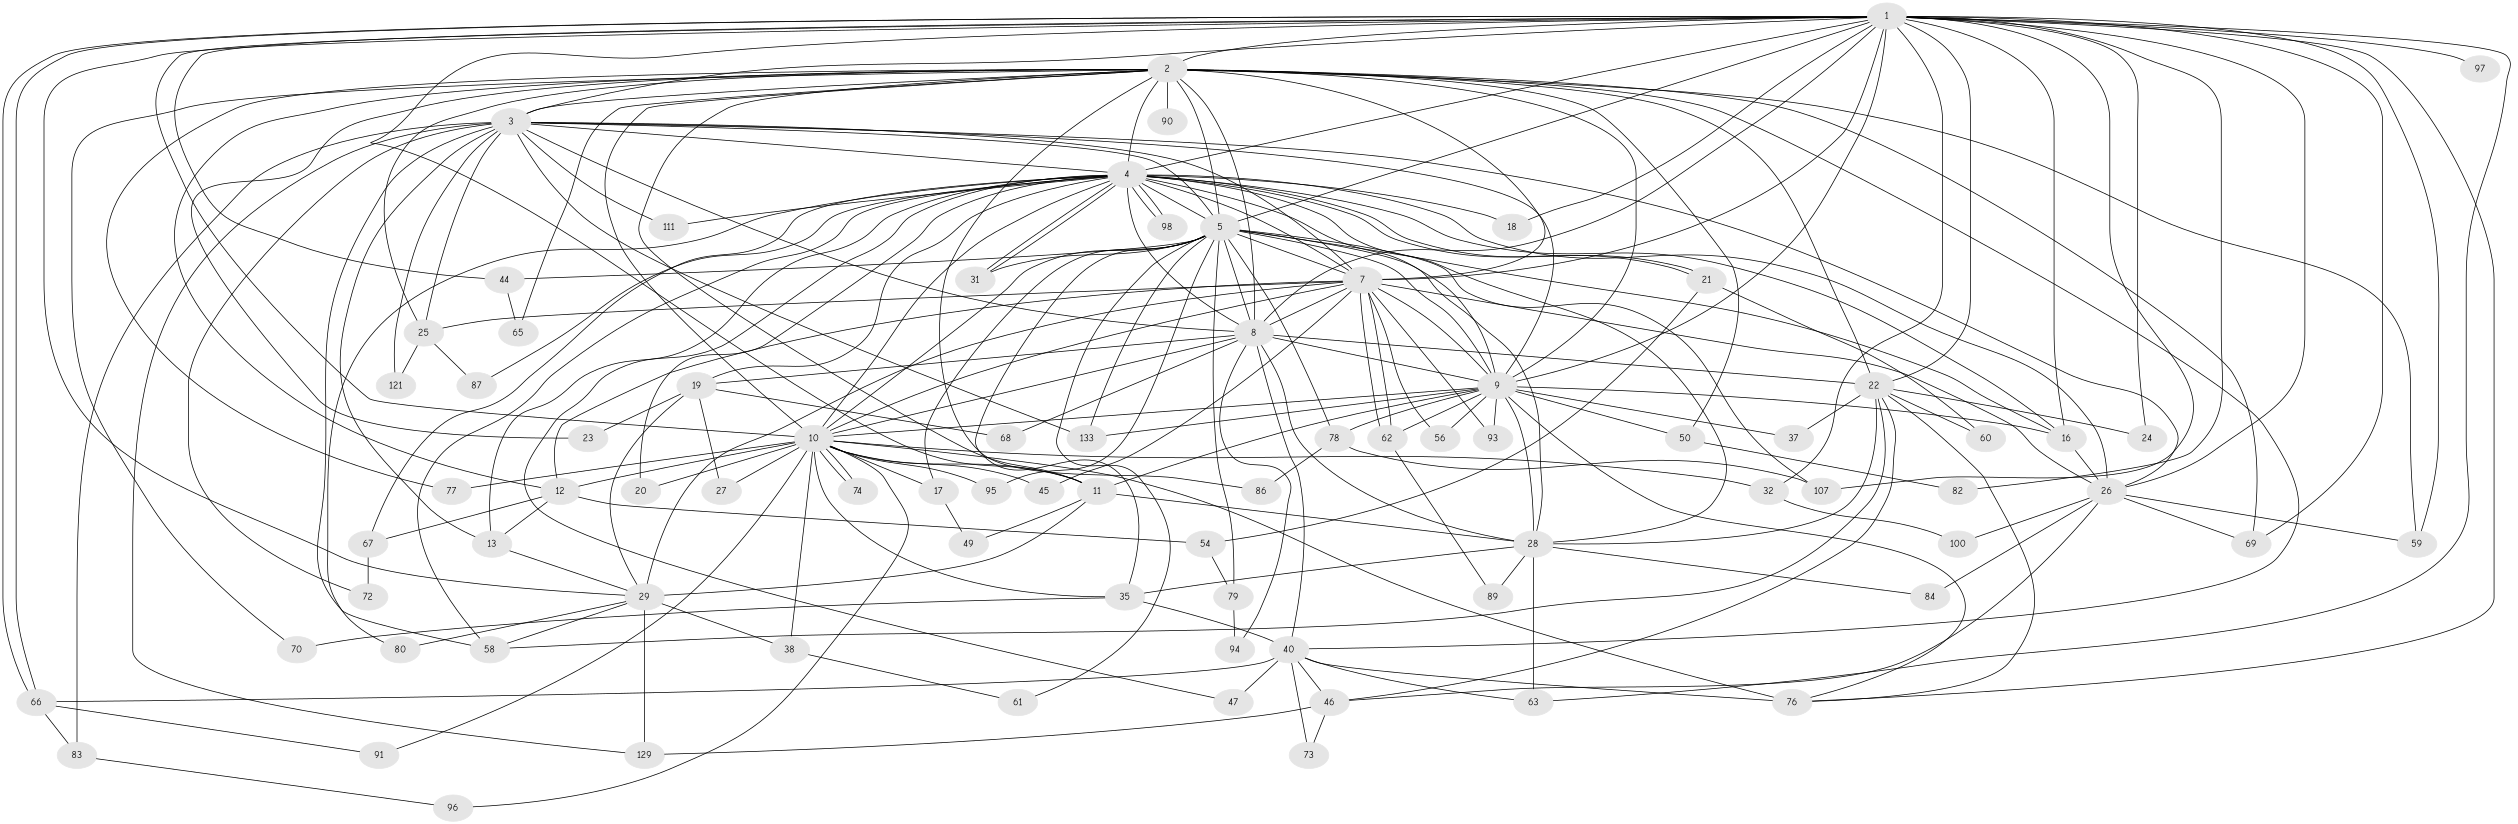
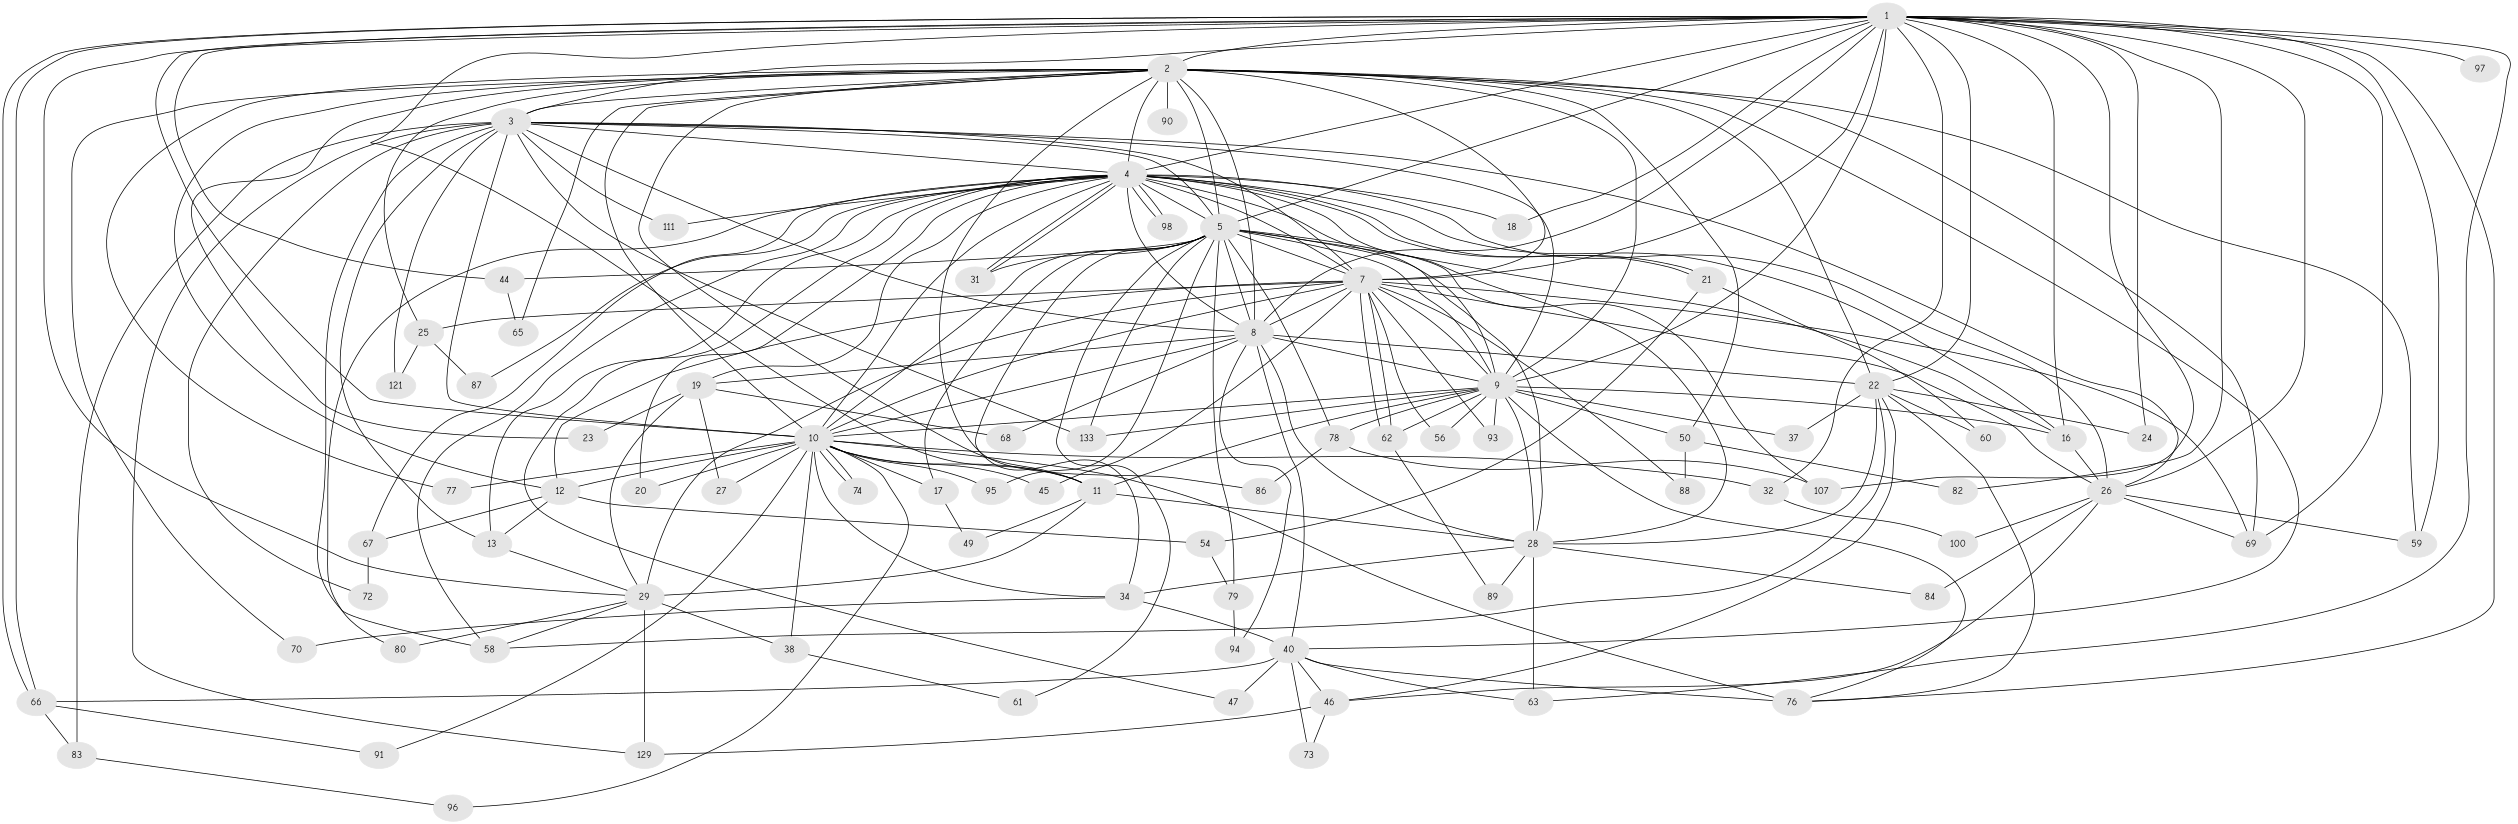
edge "3" -- "25": now "3" -- "10"
edge "7" -- "69": added
node "88": added
node "35": label "35" -> "34"
